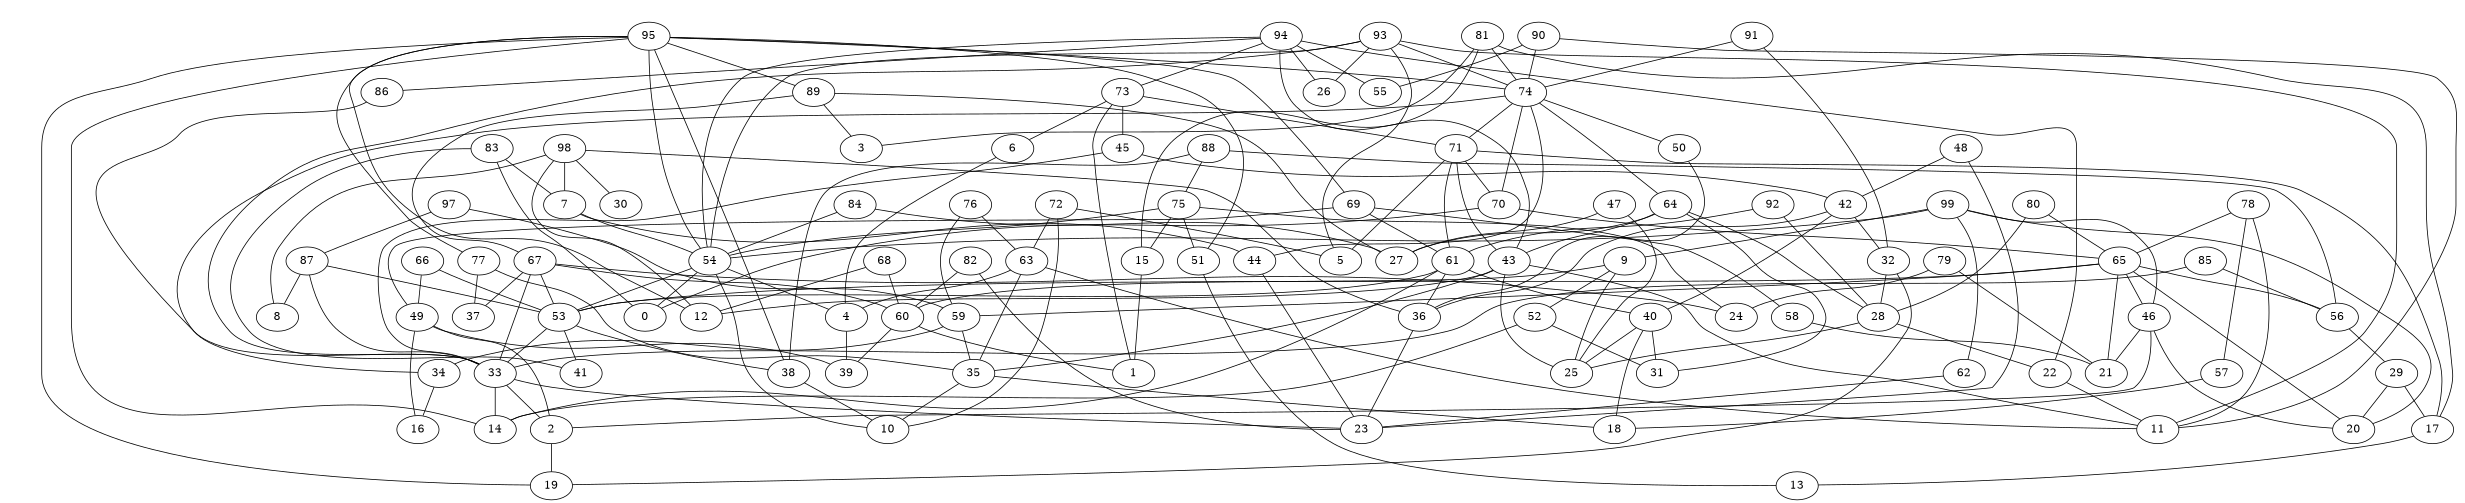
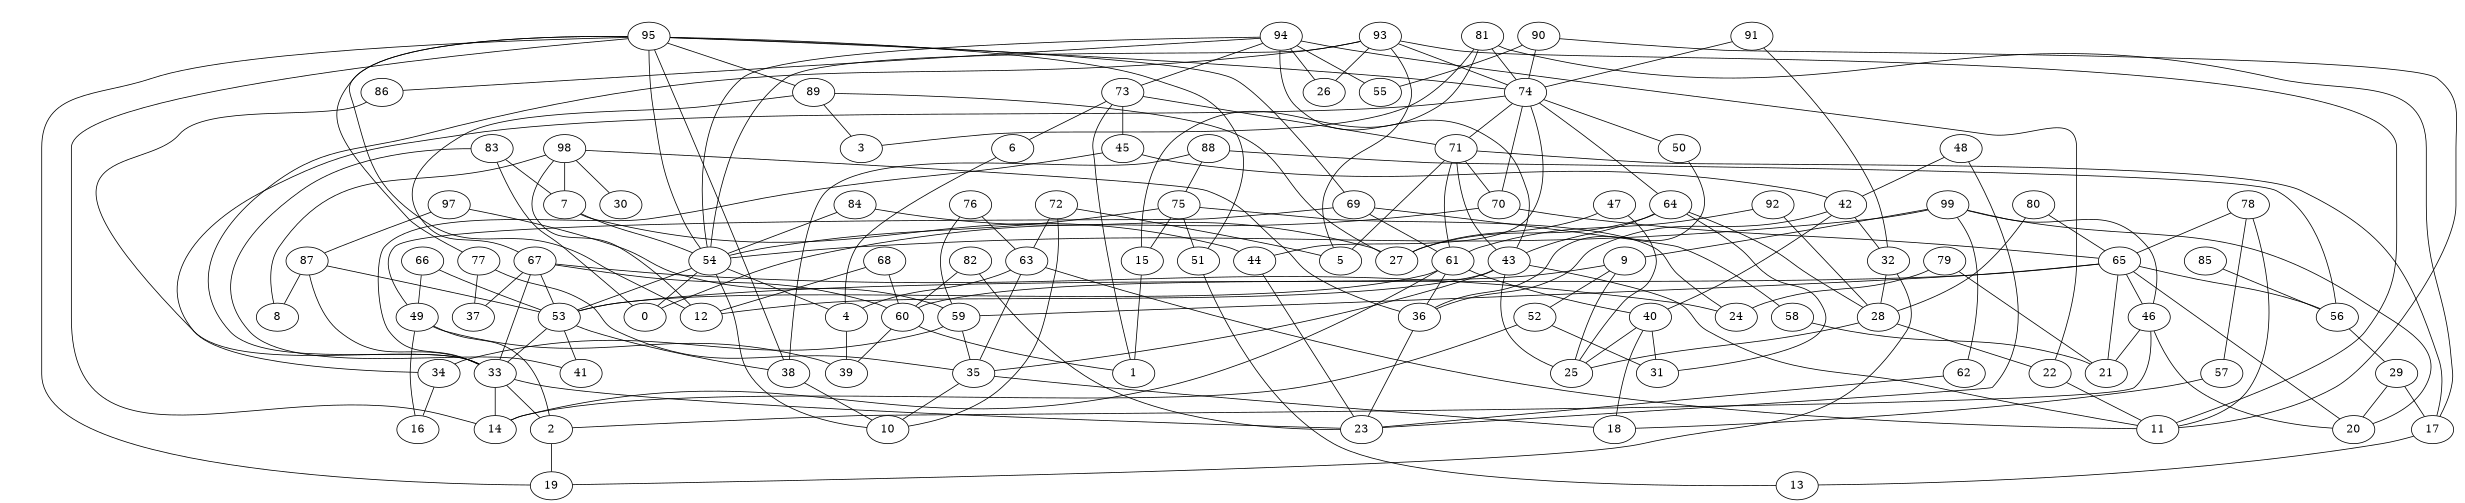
edge "85" -- "33": removed
